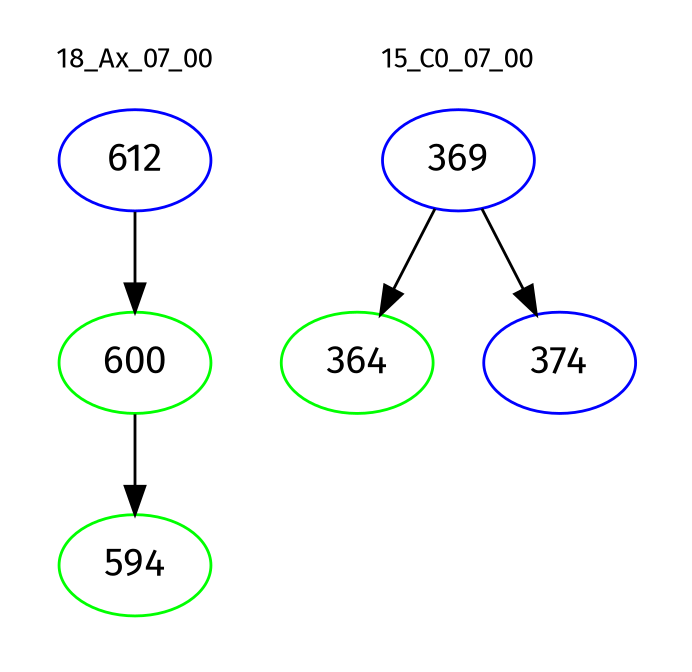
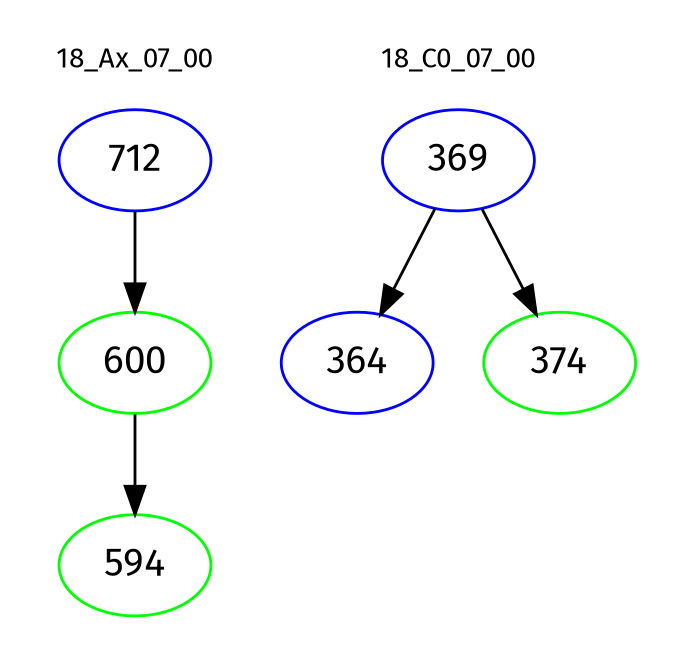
cluster "15_C0_07_00": label "15_C0_07_00" -> "18_C0_07_00"
node "612": label "612" -> "712"
node "364": color green -> blue
node "374": color blue -> green
